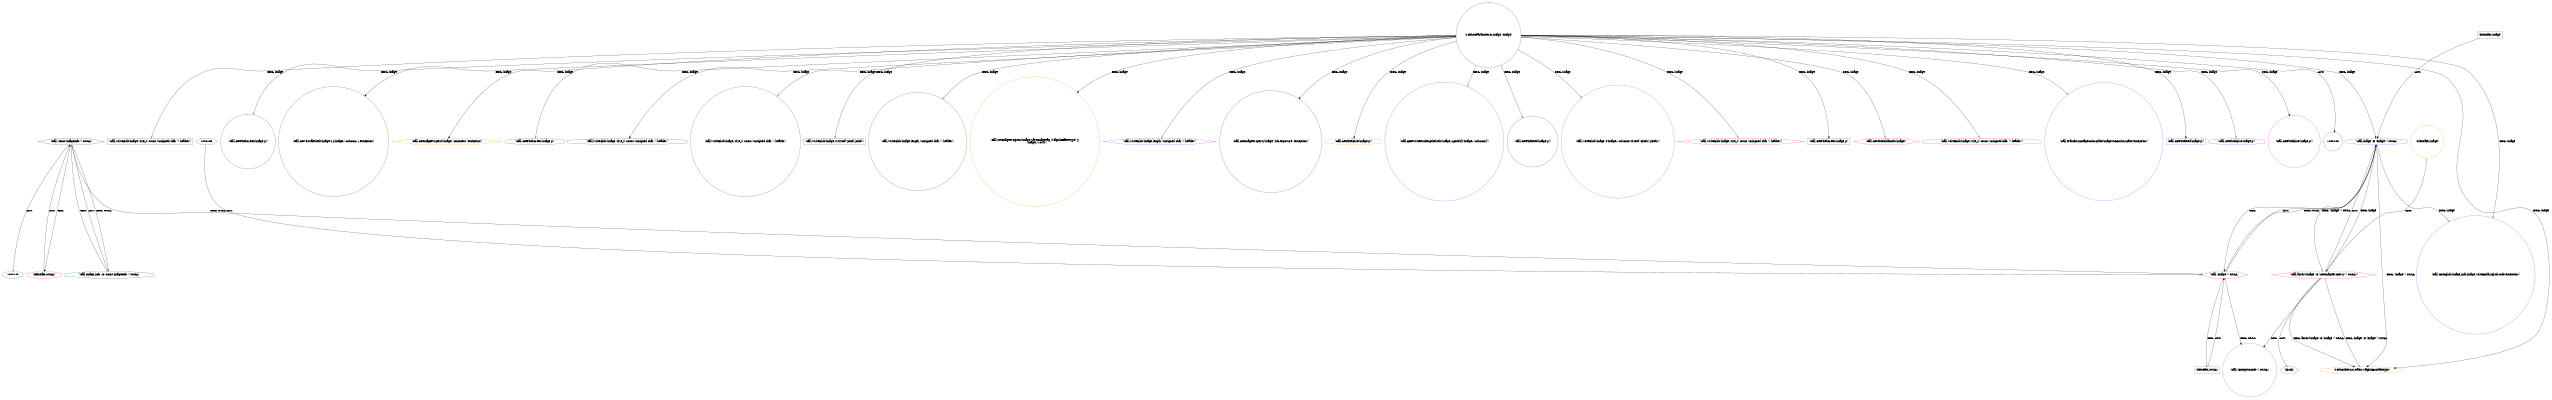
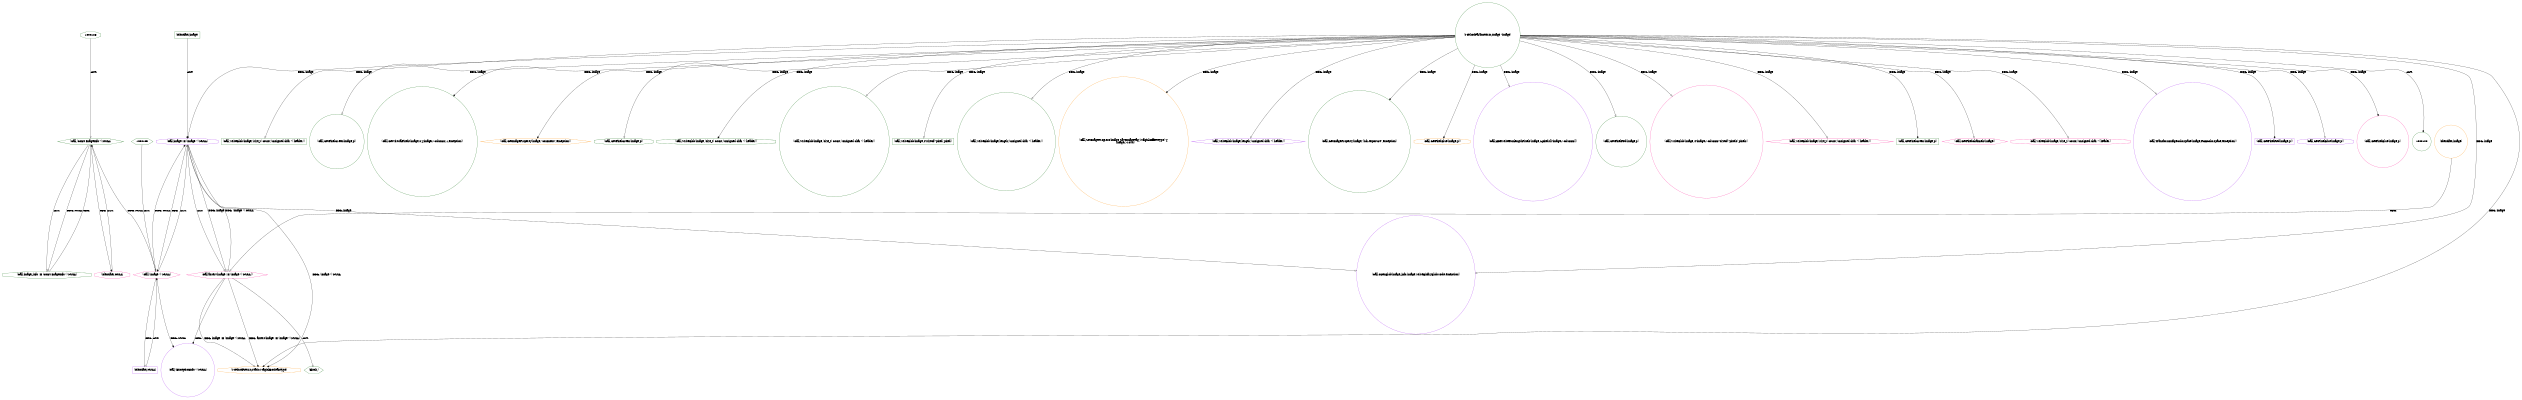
edge "(Call,(const ImageInfo *) NULL)" -> "1000123": reversed
node "(Call,assert(image != (GetImageProperty *) NULL))": label "(Call,assert(image != (GetImageProperty *) NULL))" -> "(Call,assert(image != (Image *) NULL))"
